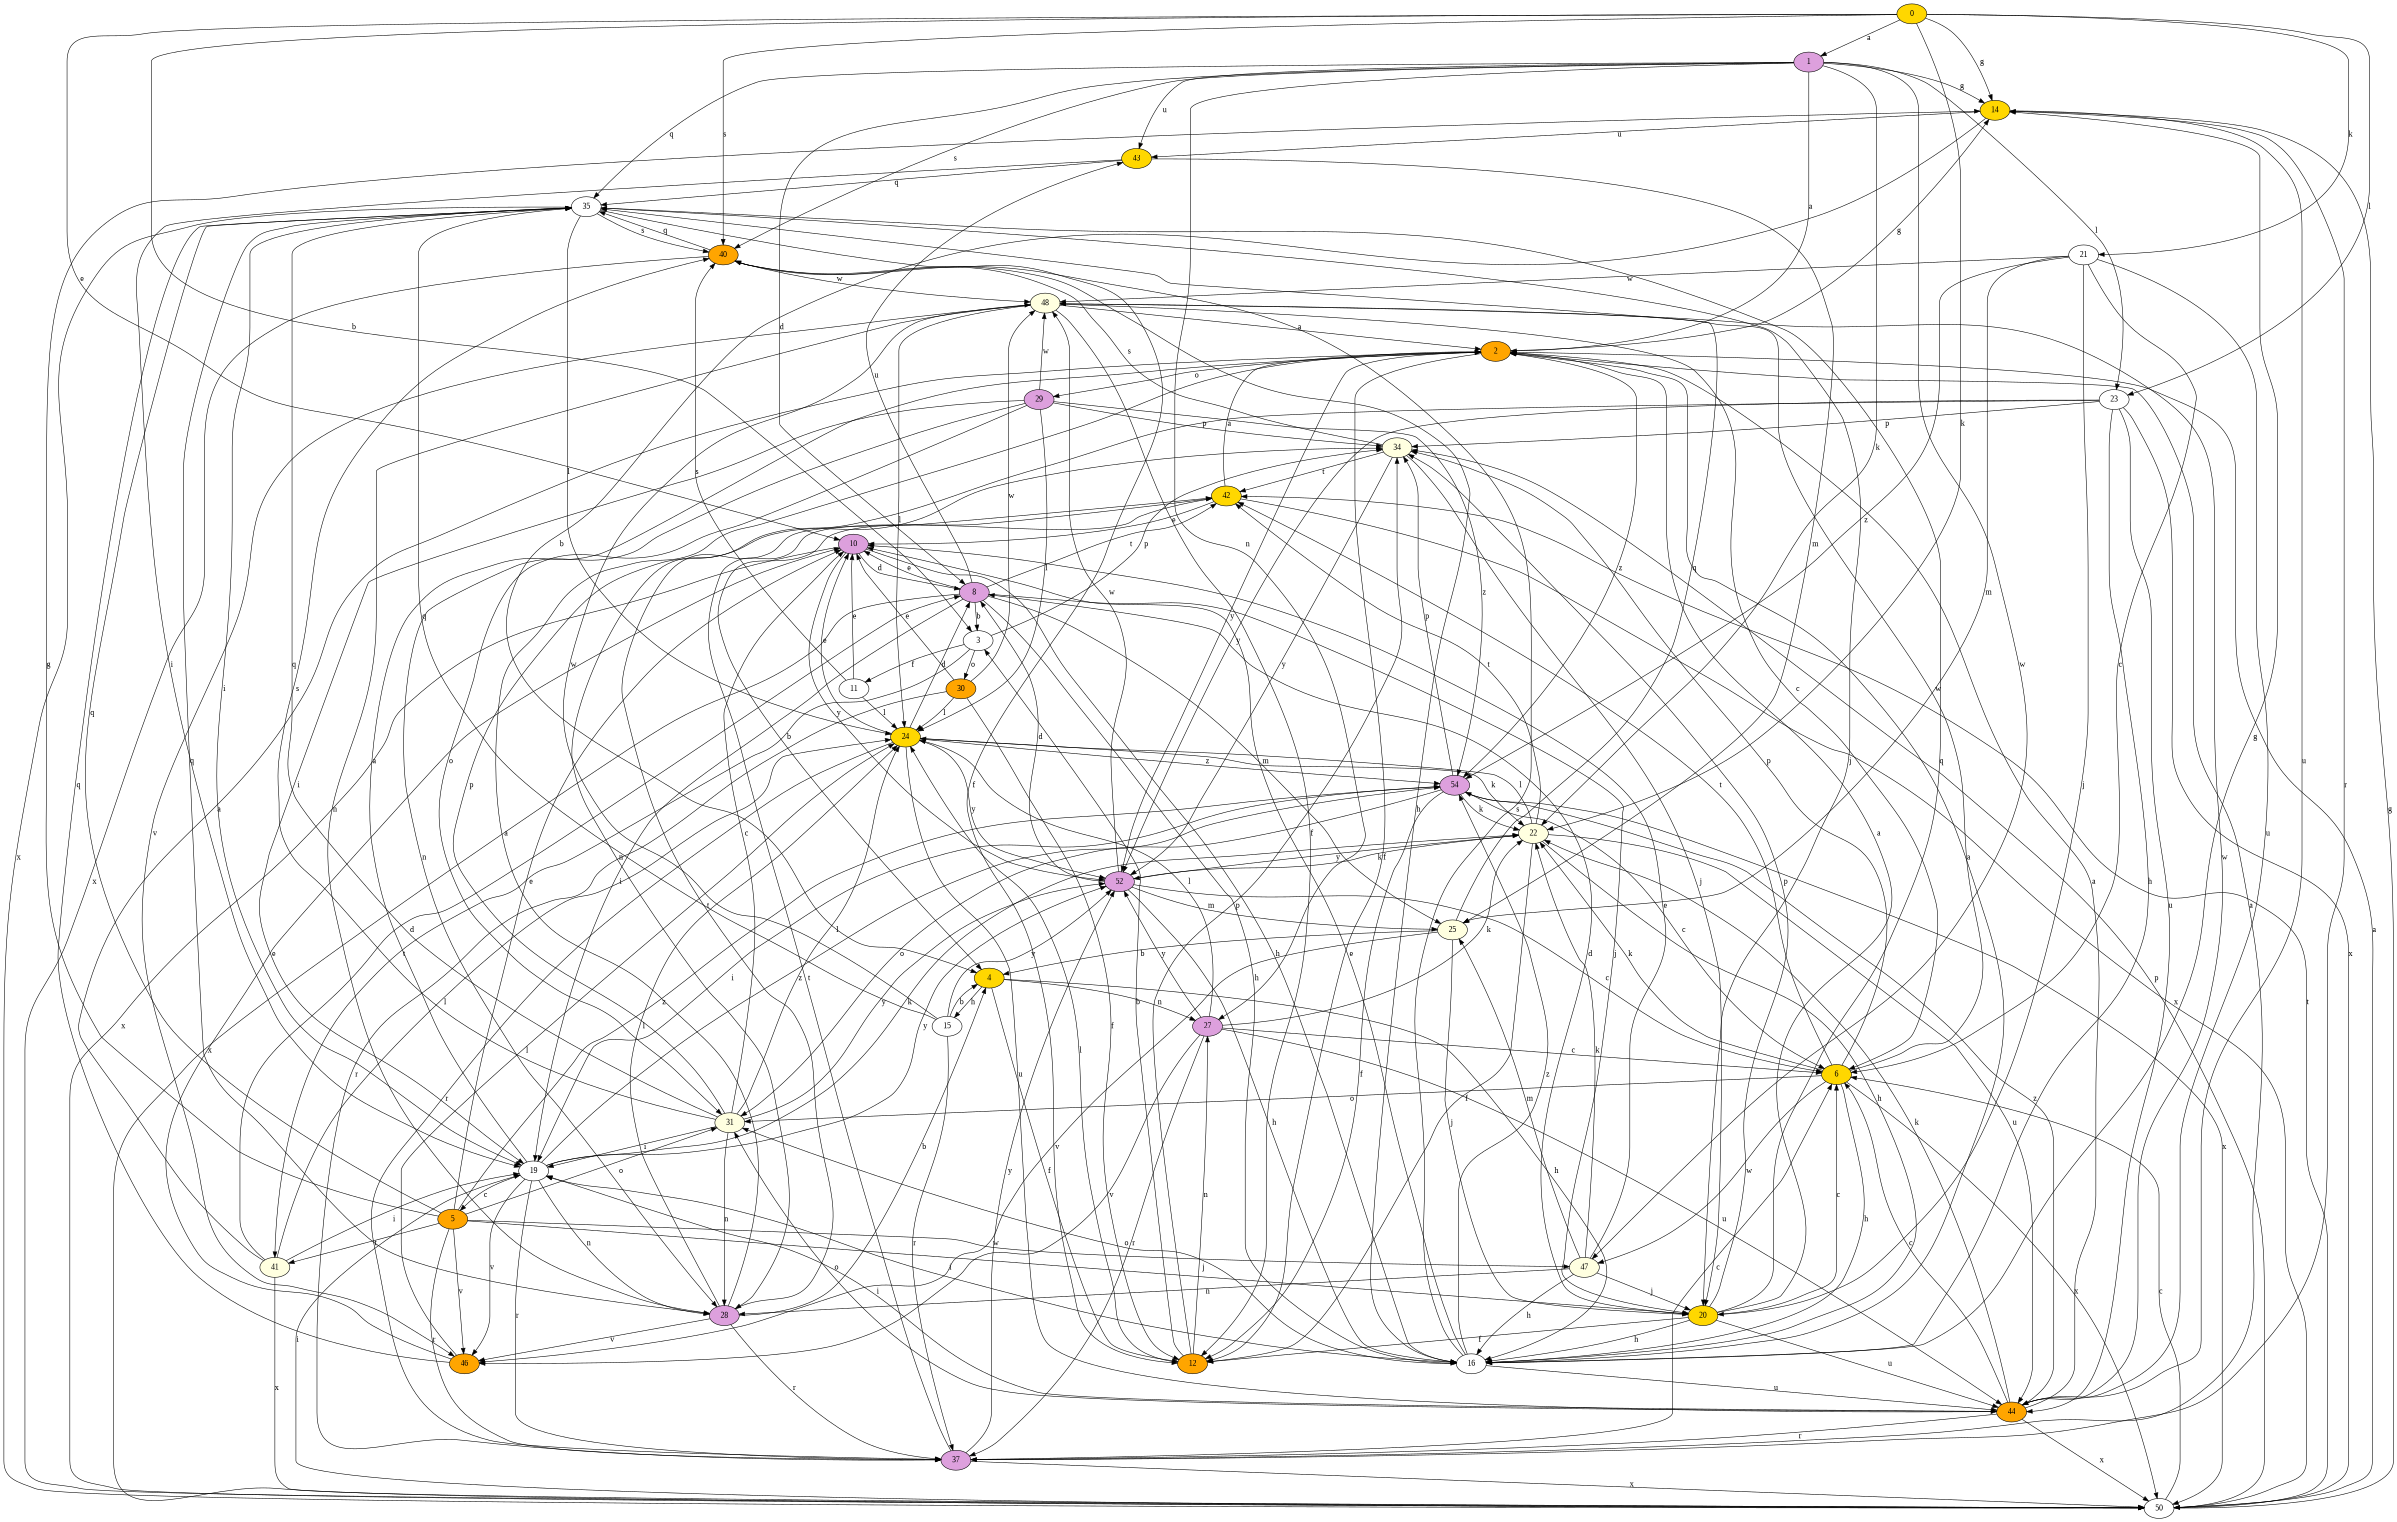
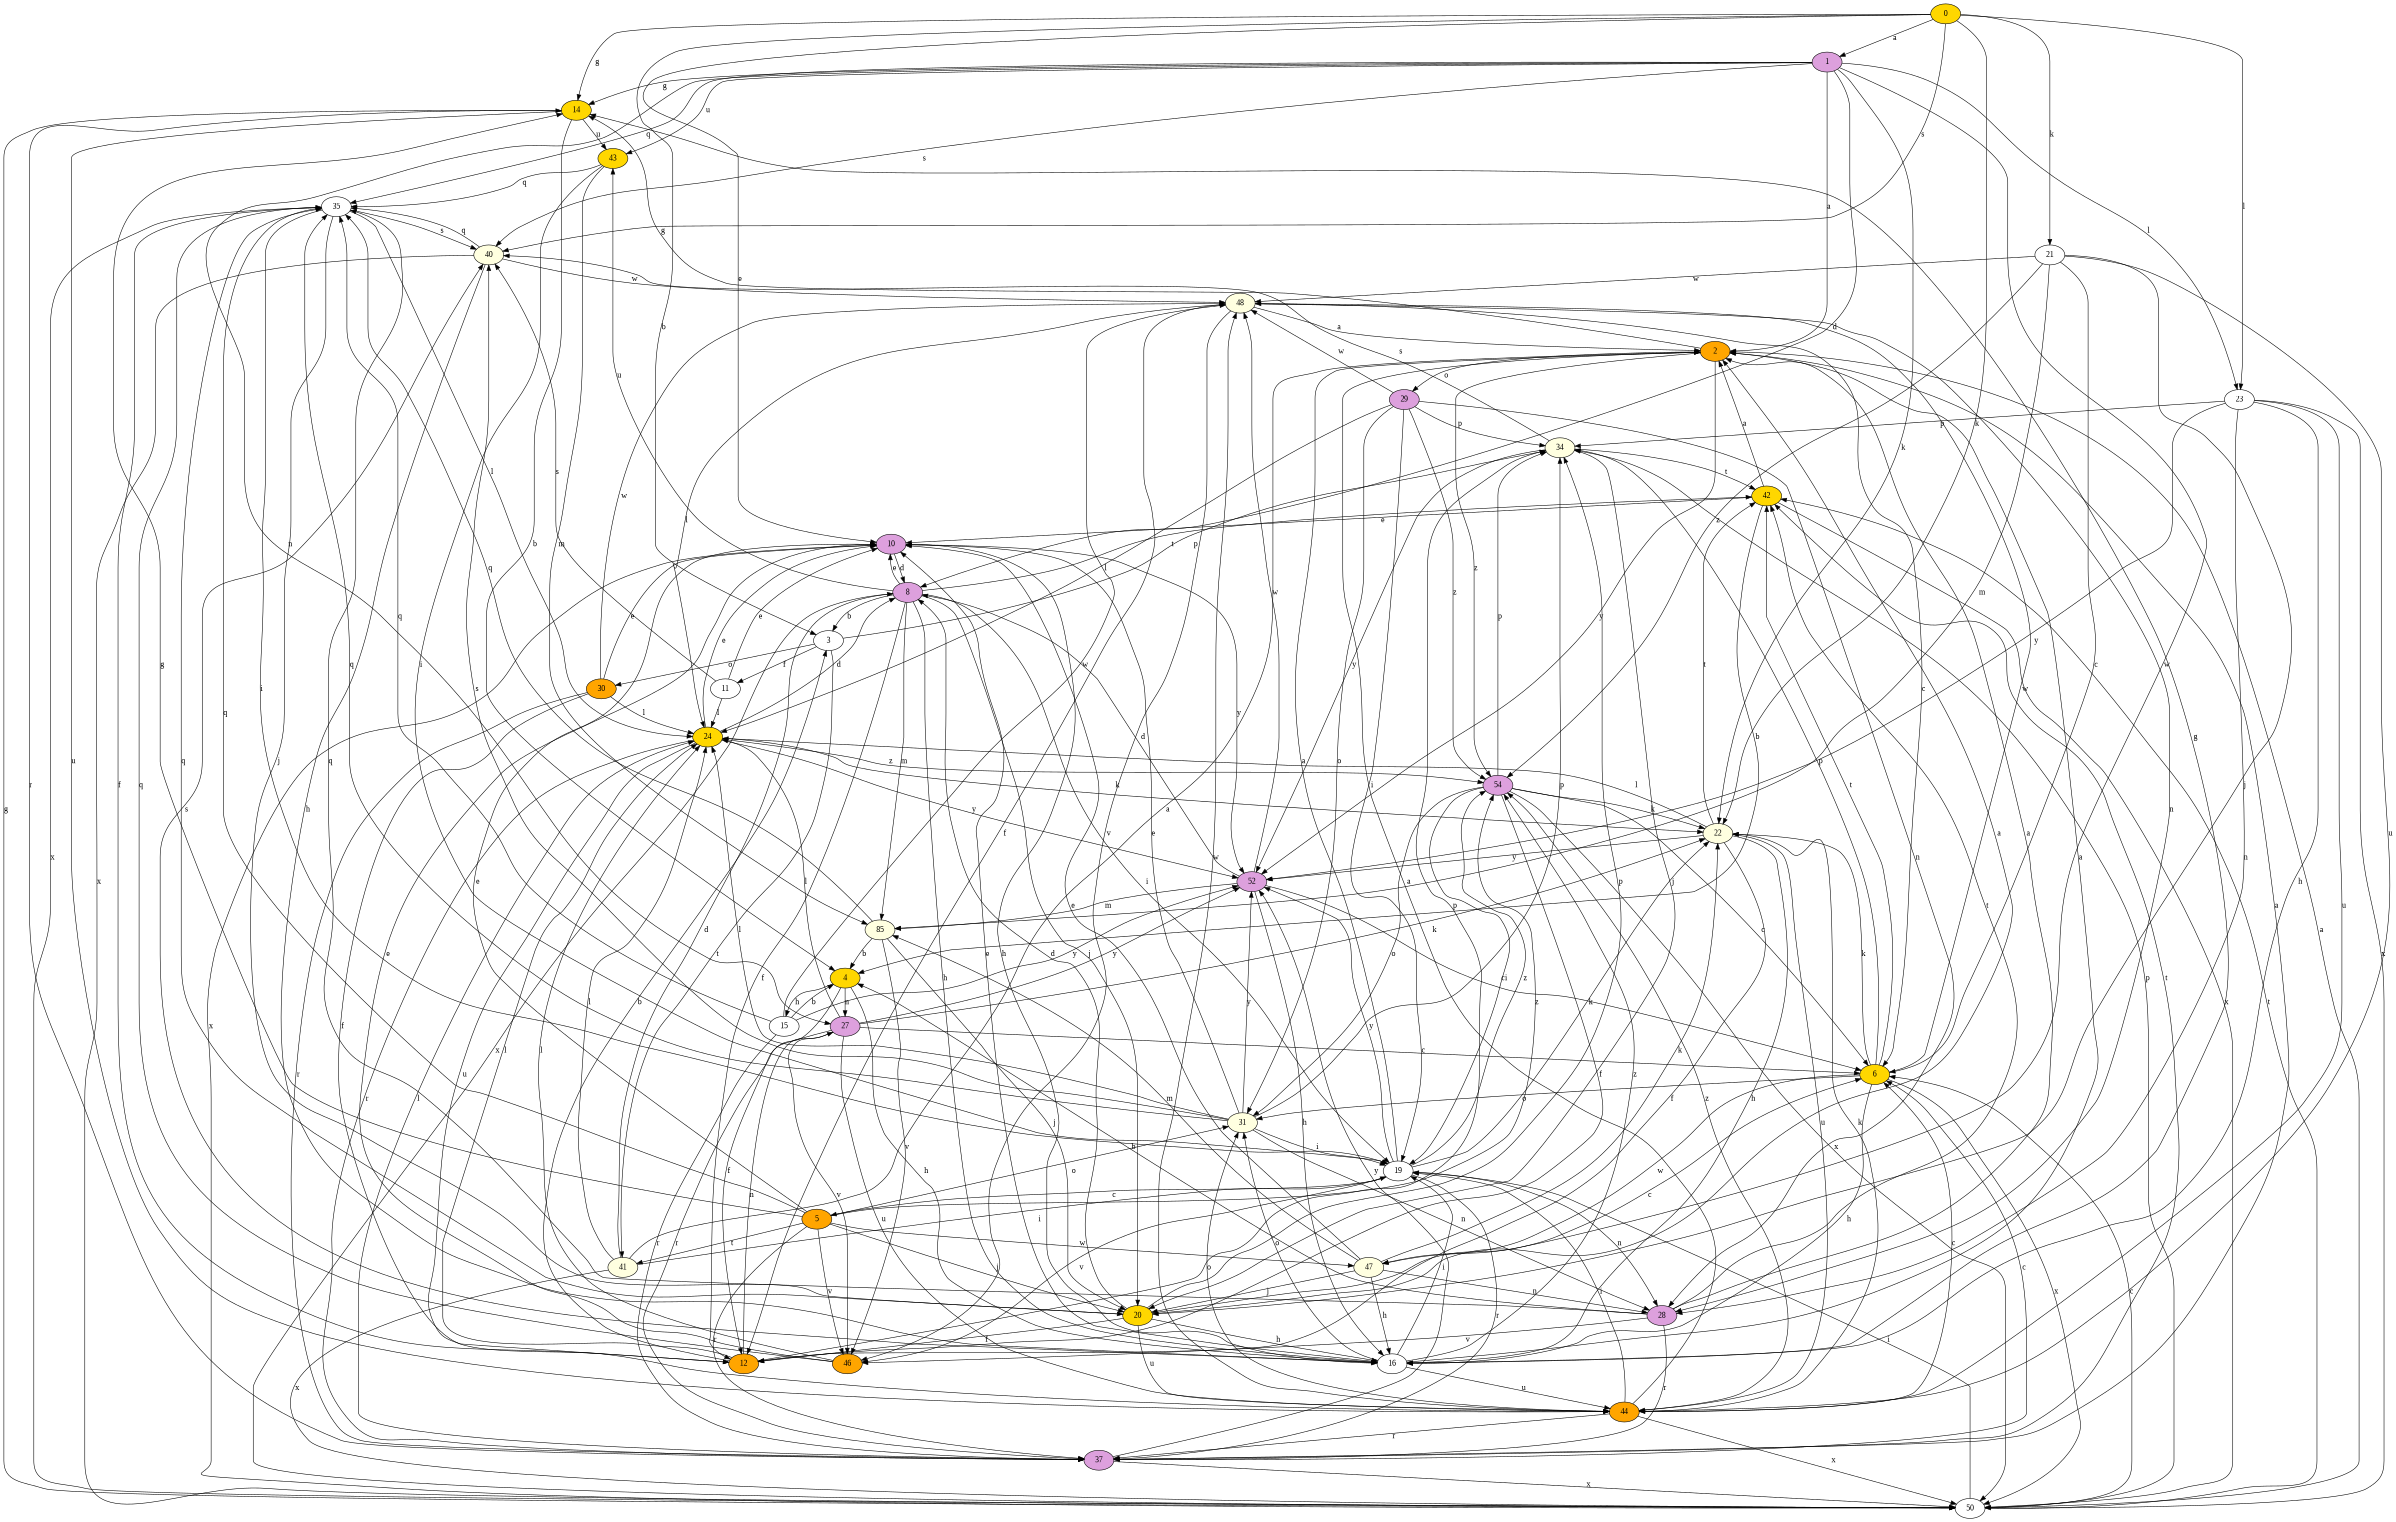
node "40": fillcolor orange -> lightyellow
edge "2" -> "12": now "8" -> "12"
edge "31" -> "10": label "c" -> "e"
edge "52" -> "22": removed, label "k"
node "25": label "25" -> "85"
edge "28" -> "24": now "37" -> "24"
